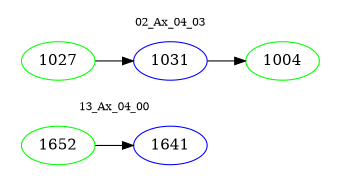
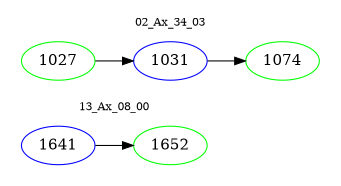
cluster "02_Ax_04_03": label "02_Ax_04_03" -> "02_Ax_34_03"
node "1004": label "1004" -> "1074"
cluster "13_Ax_04_00": label "13_Ax_04_00" -> "13_Ax_08_00"
edge "1652" -> "1641": reversed
